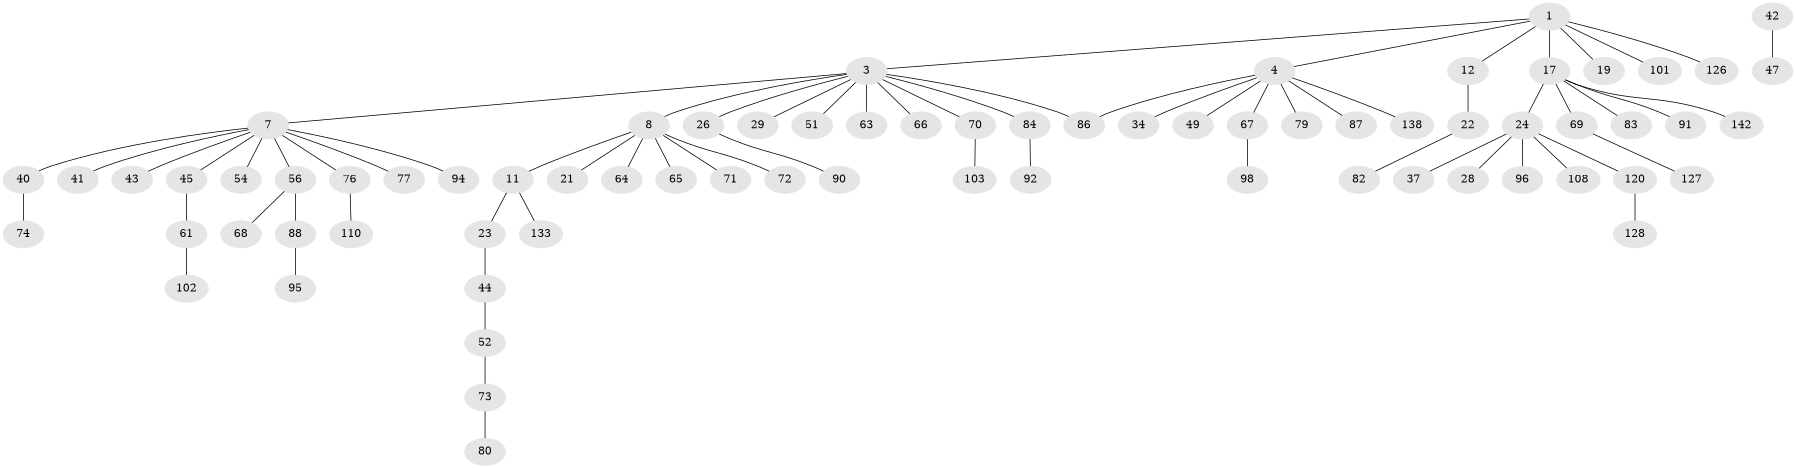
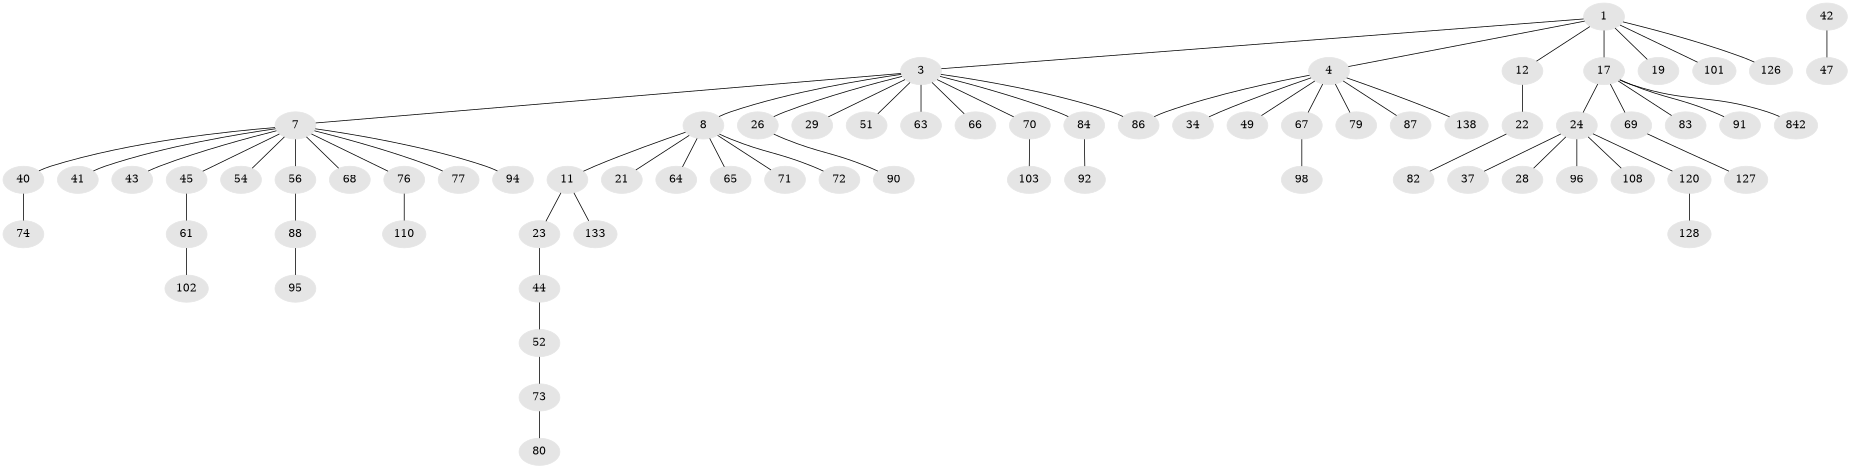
node "142": label "142" -> "842"
edge "56" -- "68": now "7" -- "68"
